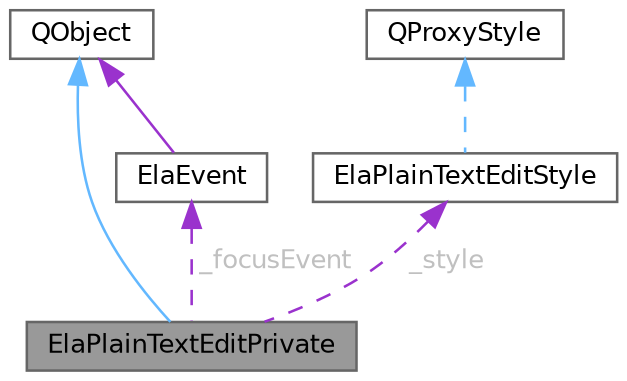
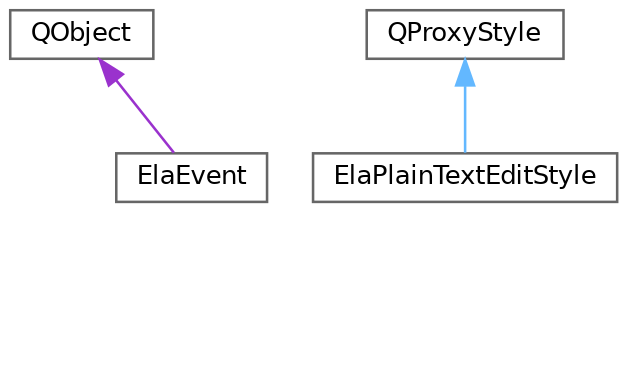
edge "ElaPlainTextEditStyle" -> "QProxyStyle": style dashed -> solid
node "ElaPlainTextEditPrivate": removed
